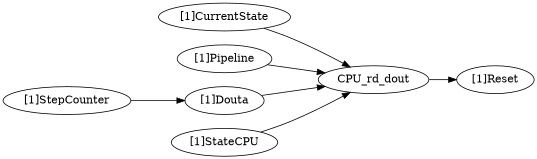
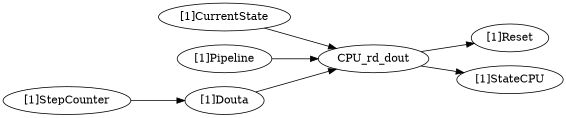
edge "[1]StateCPU" -> "CPU_rd_dout": reversed
